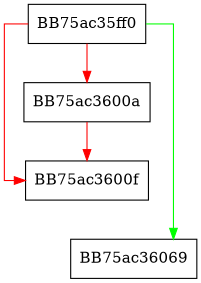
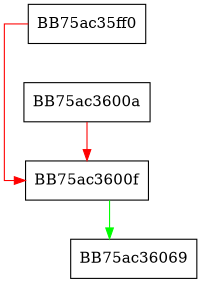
edge "BB75ac35ff0" -> "BB75ac3600a": removed
edge "BB75ac35ff0" -> "BB75ac36069": now "BB75ac3600f" -> "BB75ac36069"
